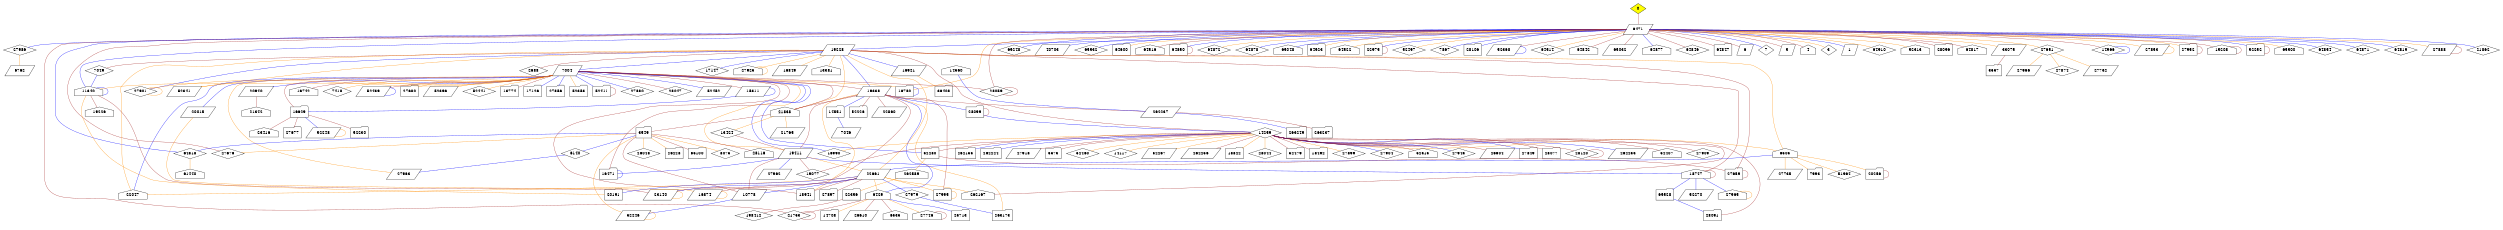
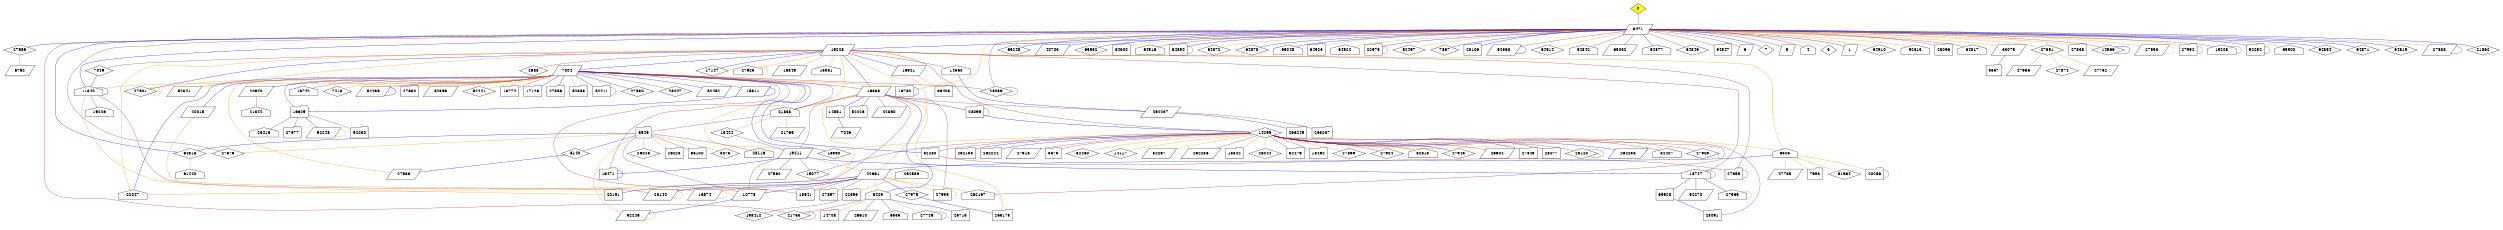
node "27838": added
edge "19228" -- "14560": added
edge "14259" -- "27904": color blue -> brown
